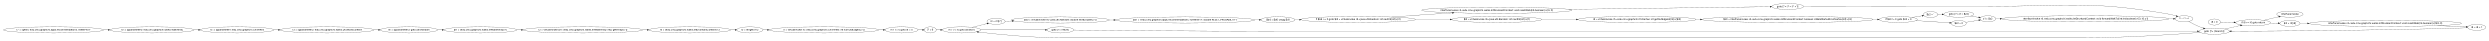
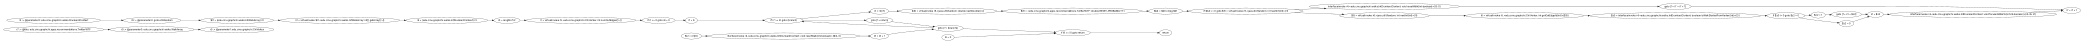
node "interfaceinvoke": label "interfaceinvoke" -> "return"
edge "if i8 >= i0 goto return" -> "$i2 = r2[i8]": removed
edge "i7 = i7 + 1" -> "goto [?= (branch)]": removed
edge "r5 := @parameter1: edu.cmu.graphchi.ChiVertex" -> "r3 := @parameter2: edu.cmu.graphchi.walks.DrunkardContext": removed
